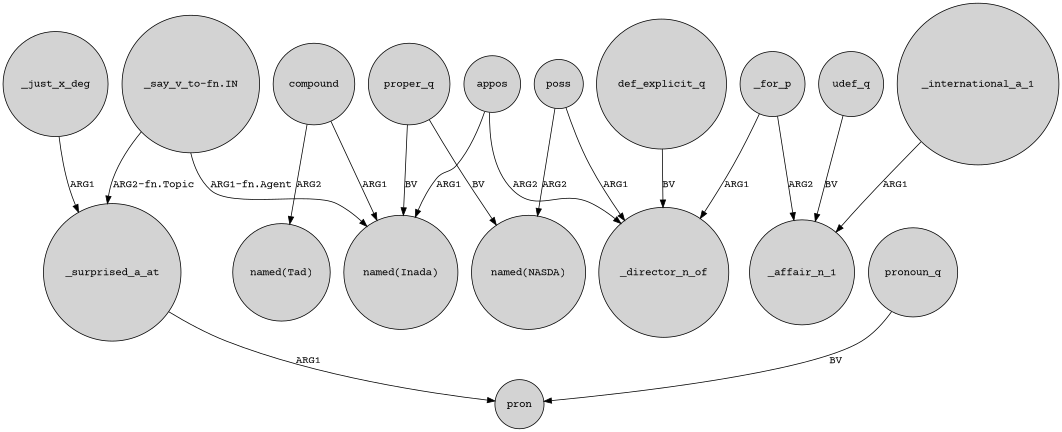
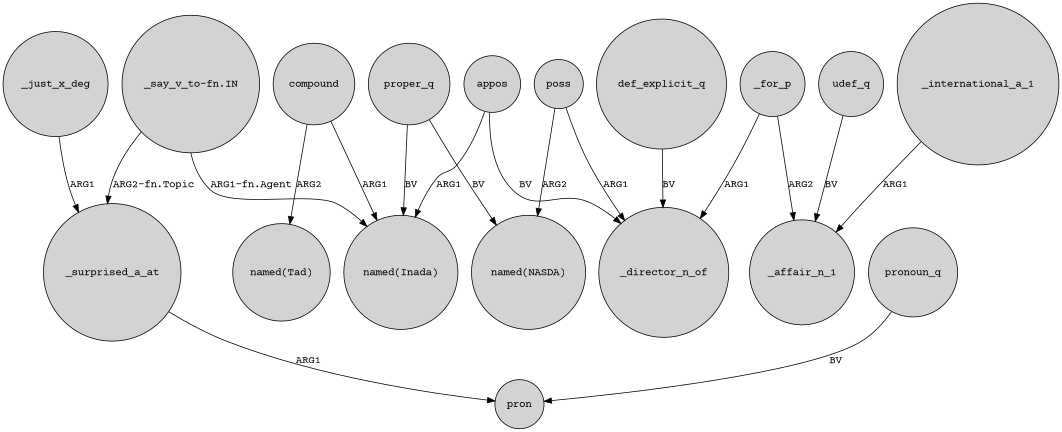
edge "appos" -> "_director_n_of": label "ARG2" -> "BV"
